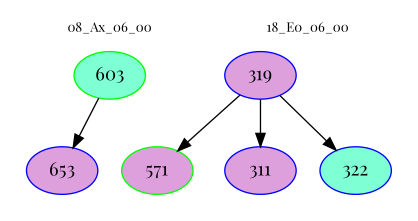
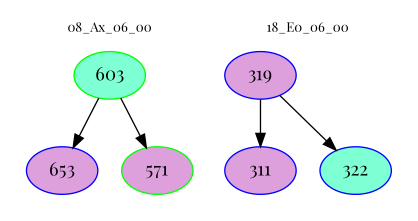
edge "319" -> "571": now "603" -> "571"
